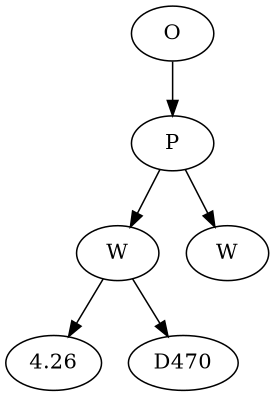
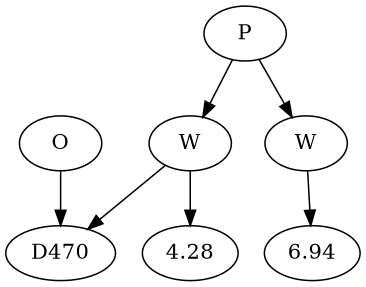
edge "O" -> "P": now "O" -> "D470"
node "6.94": added
node "4.26": label "4.26" -> "4.28"
